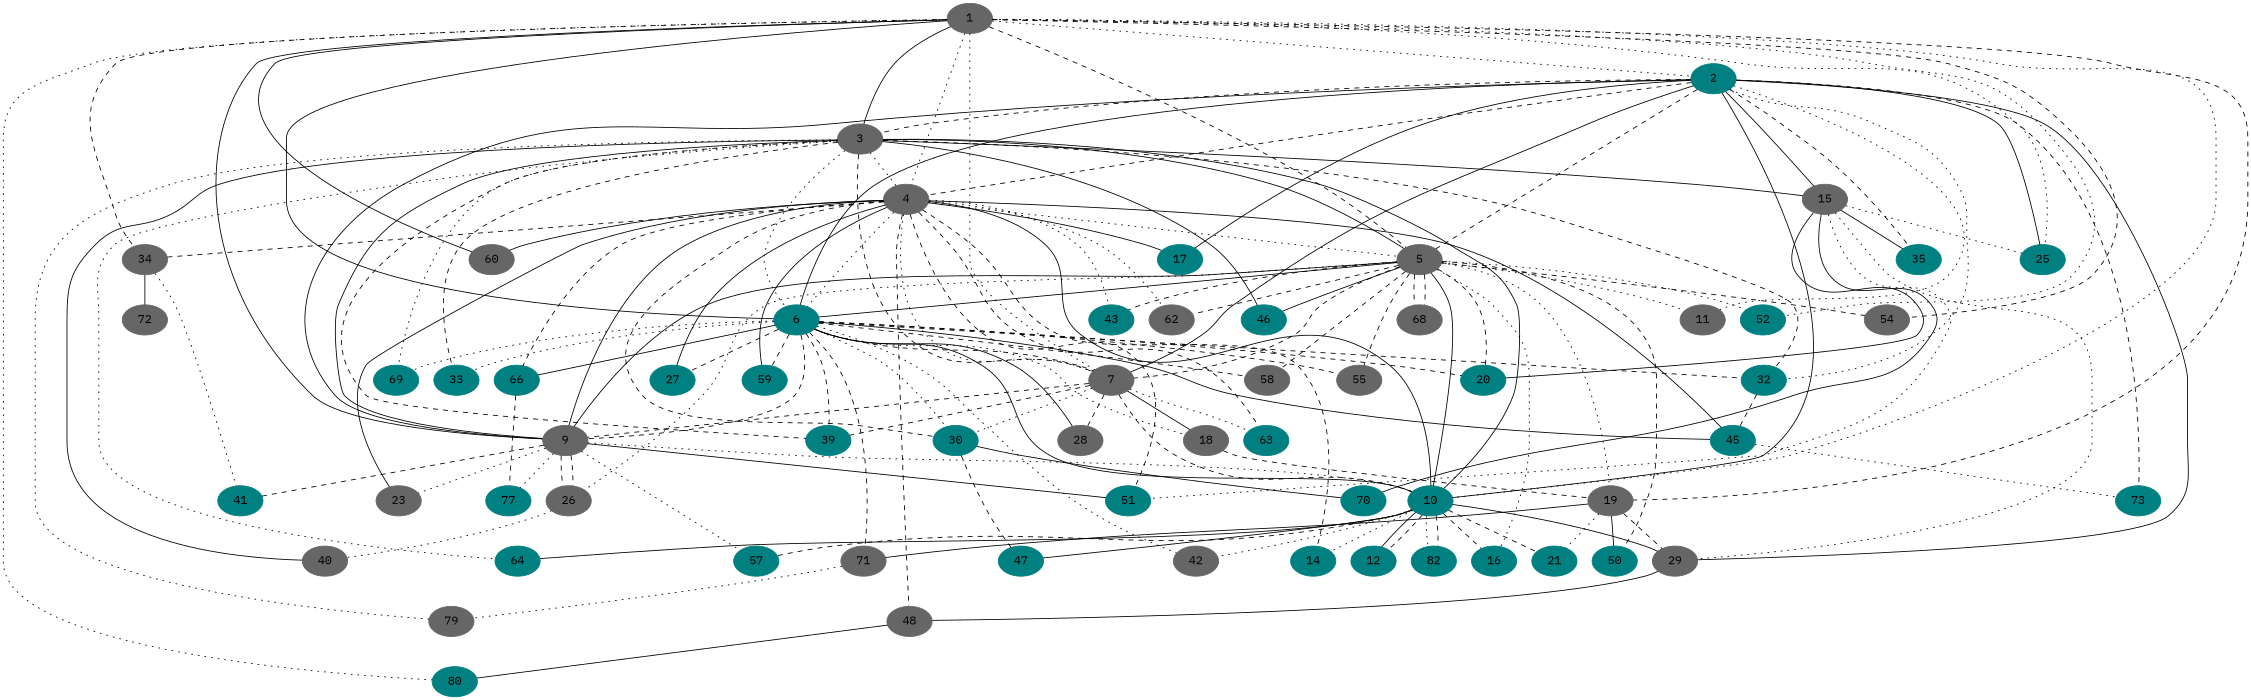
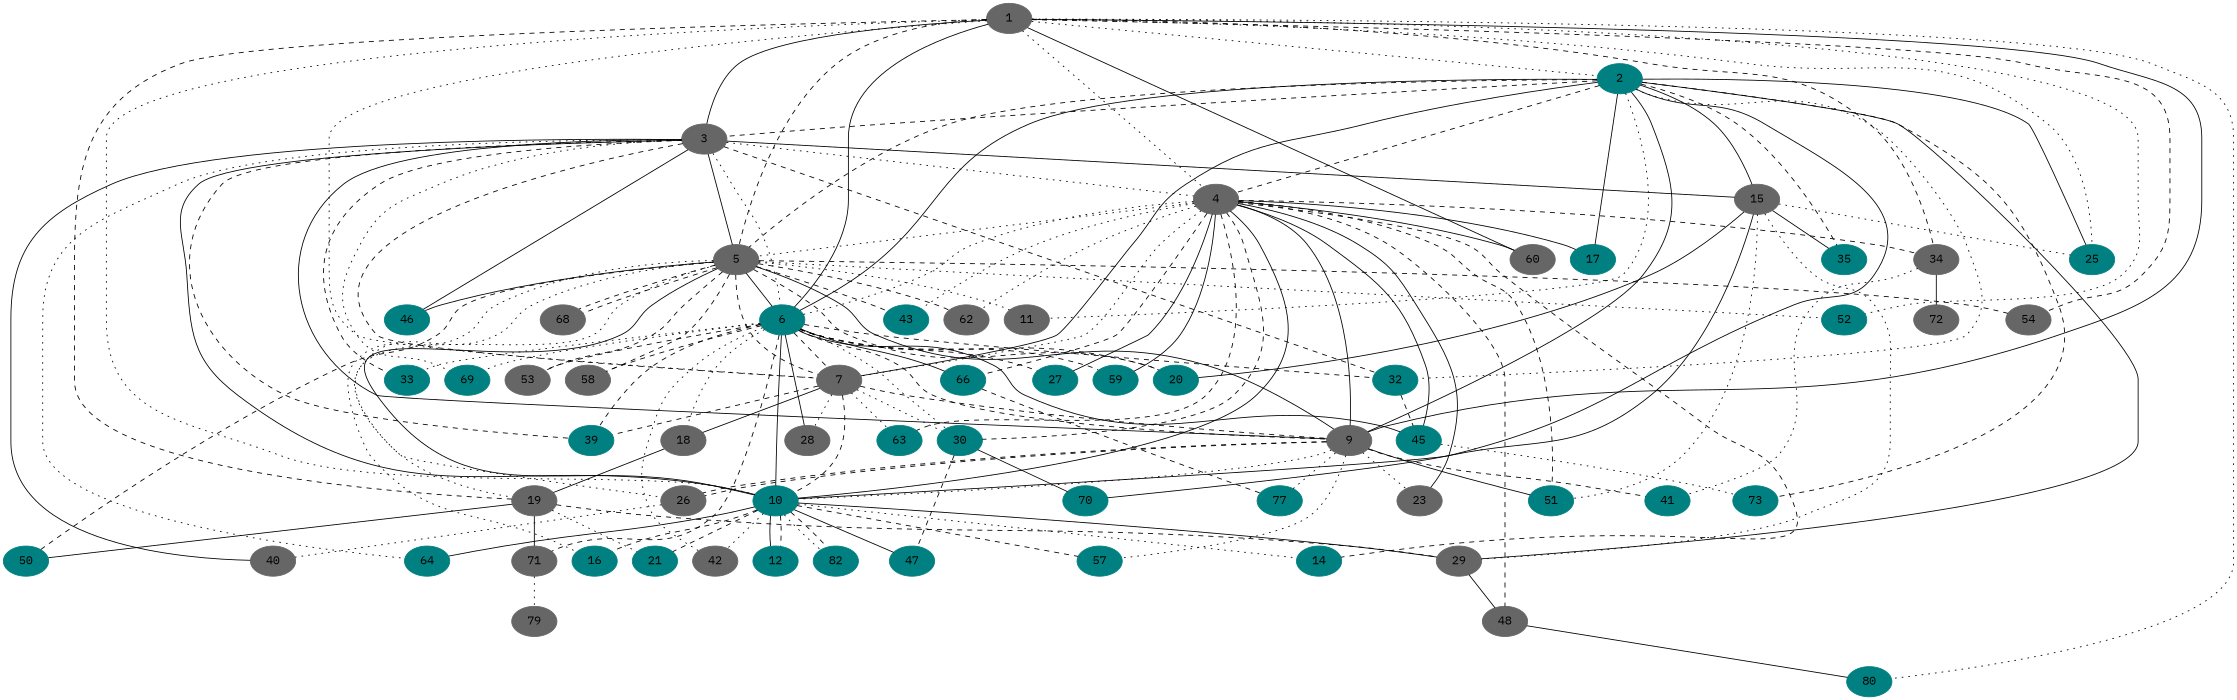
edge "3" -- "79": removed
node "55": label "55" -> "53"
edge "7" -- "28": style dashed -> dotted
edge "18" -- "19": style dashed -> solid
